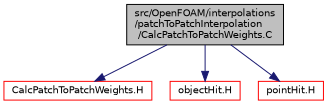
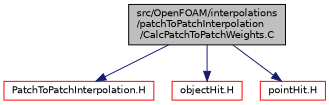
node "CalcPatchToPatchWeights.H": label "CalcPatchToPatchWeights.H" -> "PatchToPatchInterpolation.H"
